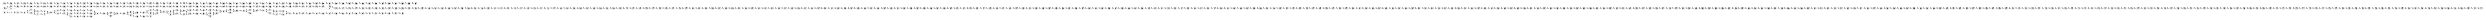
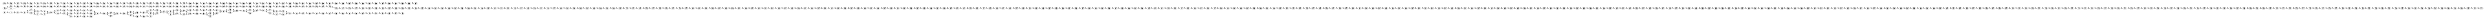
edge "S144" -> "S146": now "S144" -> "S145"
